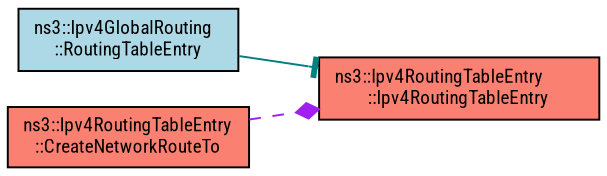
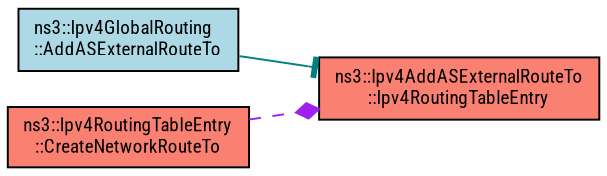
node "ns3::Ipv4GlobalRouting ::RoutingTableEntry": label "ns3::Ipv4GlobalRouting ::RoutingTableEntry" -> "ns3::Ipv4GlobalRouting ::AddASExternalRouteTo"
node "ns3::Ipv4RoutingTableEntry ::Ipv4RoutingTableEntry": label "ns3::Ipv4RoutingTableEntry ::Ipv4RoutingTableEntry" -> "ns3::Ipv4AddASExternalRouteTo ::Ipv4RoutingTableEntry"
